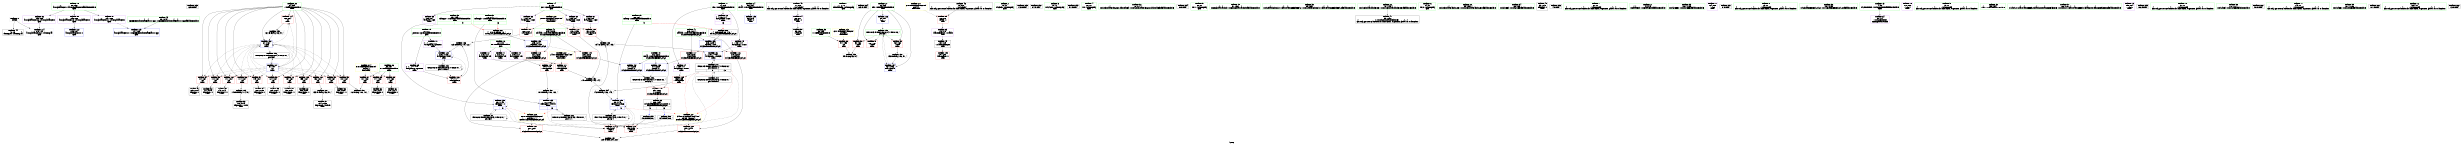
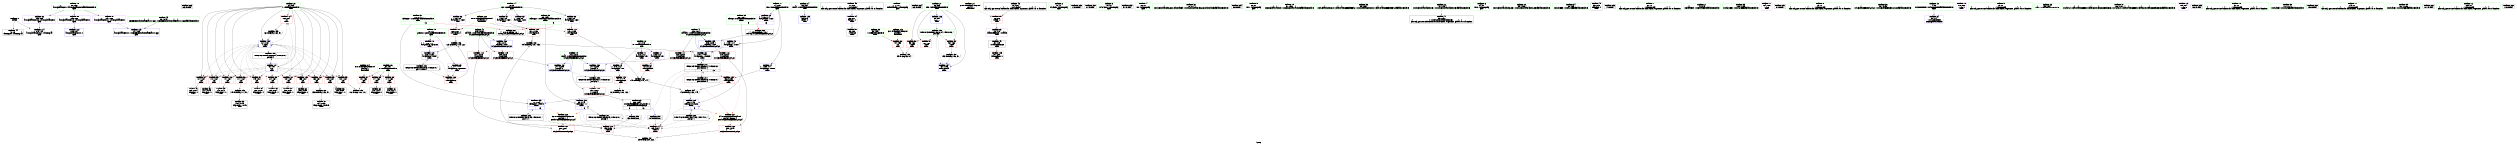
node "NodeID: 222": removed
